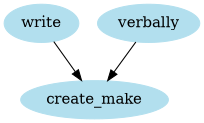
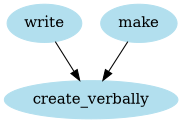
node "verbally": label "verbally" -> "make"
node "create_make": label "create_make" -> "create_verbally"
